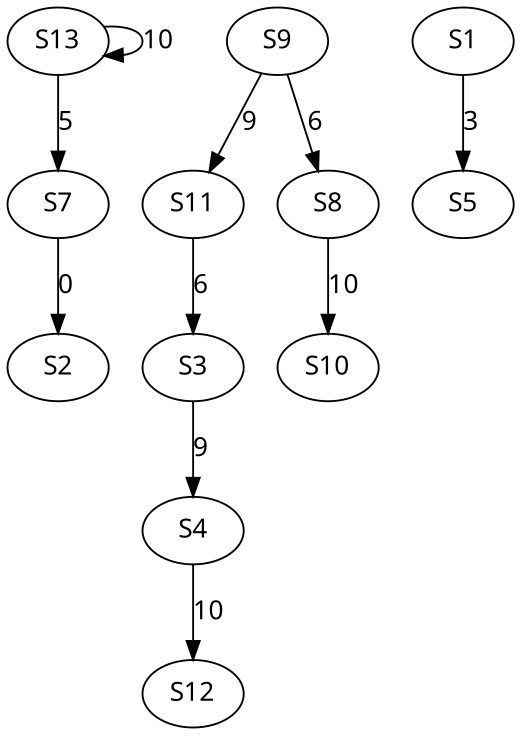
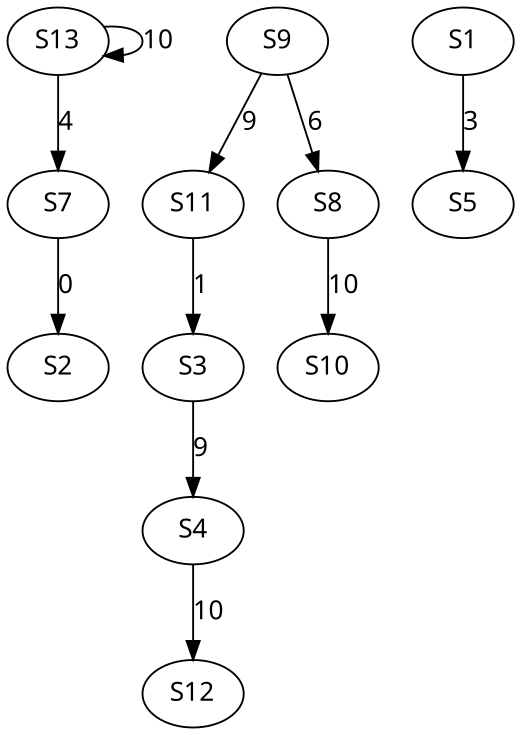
edge "S13" -> "S7": label "5" -> "4"
edge "S11" -> "S3": label "6" -> "1"
